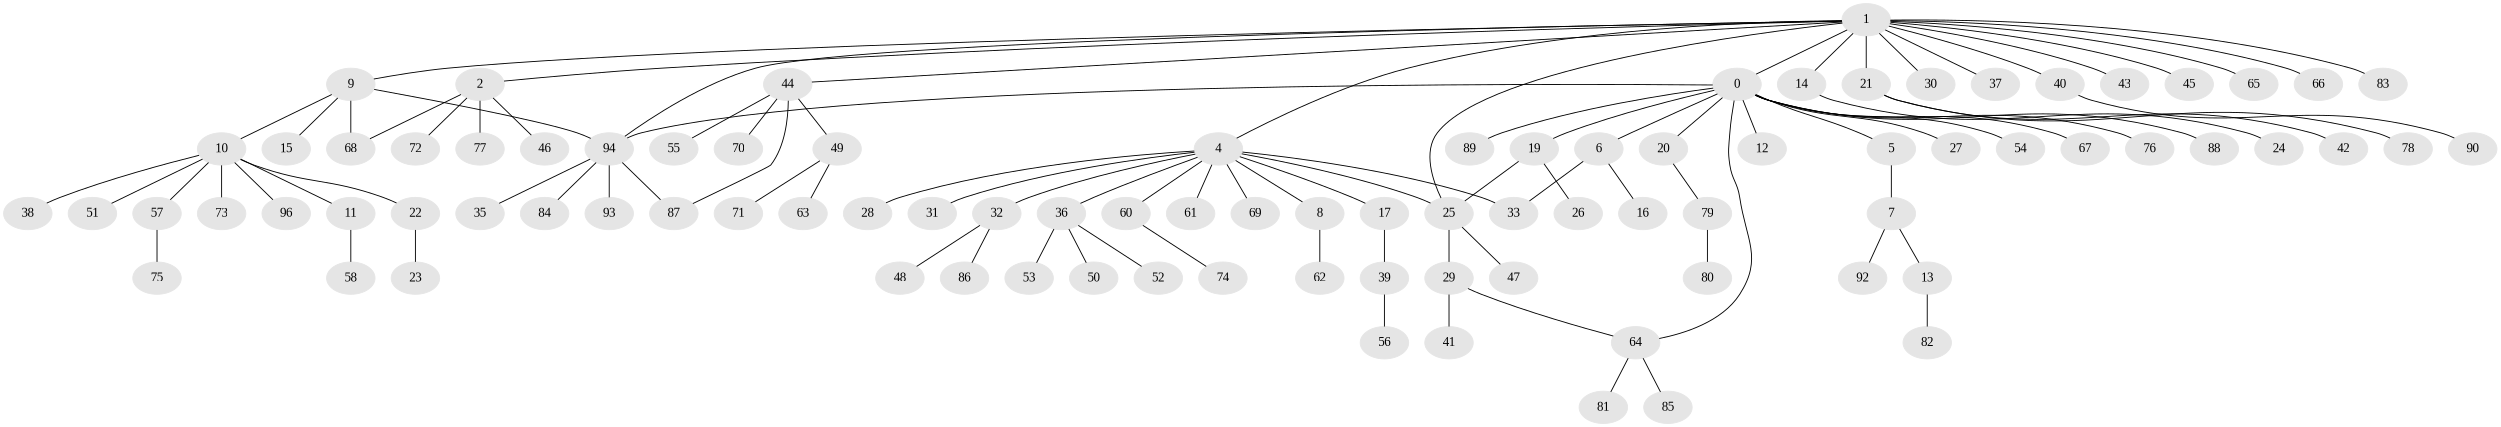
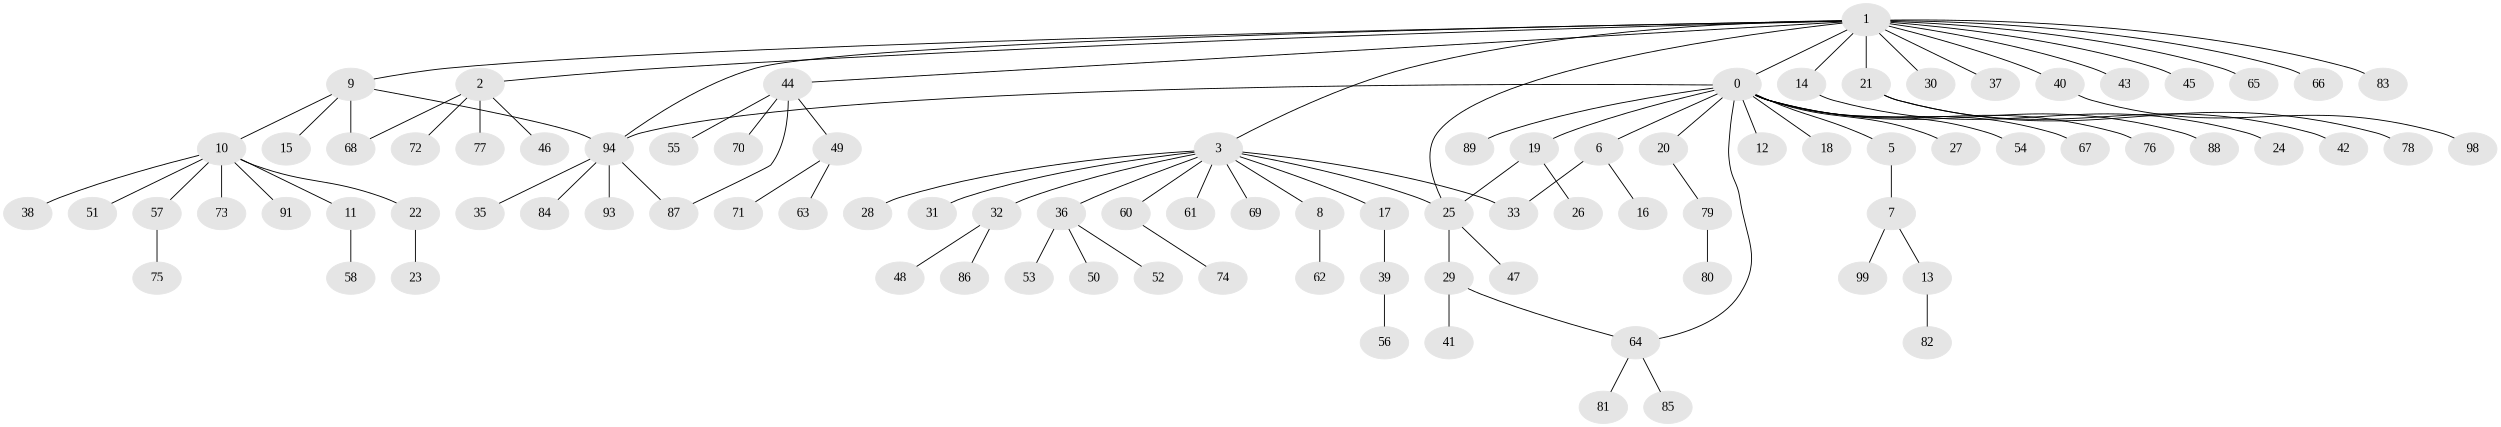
node "4": label "4" -> "3"
node "18": added
node "90": label "90" -> "98"
node "96": label "96" -> "91"
node "92": label "92" -> "99"
